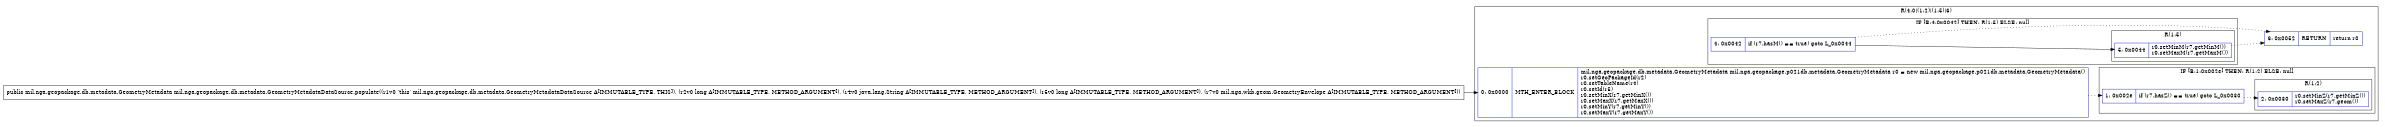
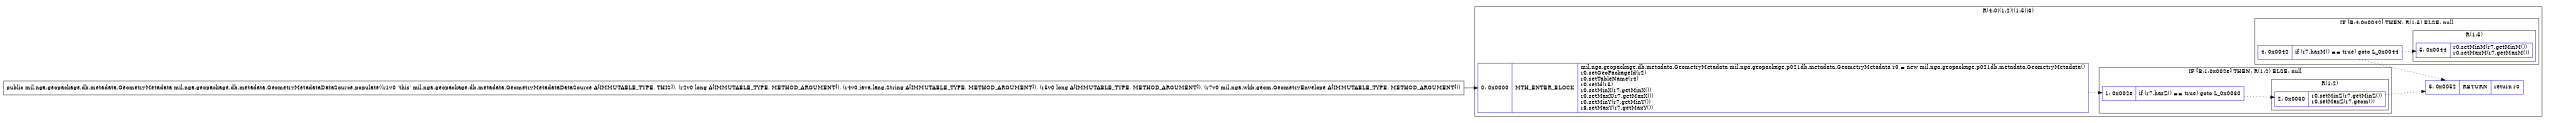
edge "5: 0x0044" -> "6: 0x0052": now "2: 0x0030" -> "6: 0x0052"
edge "4: 0x0042" -> "5: 0x0044": style solid -> dotted
node "0: 0x0000": text "r0.setMaxY(r7.getMaxY())" -> "r8.setMaxY(r7.getMaxY())"
